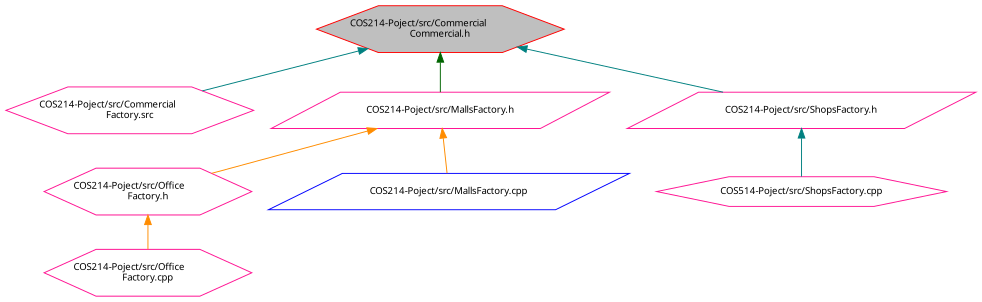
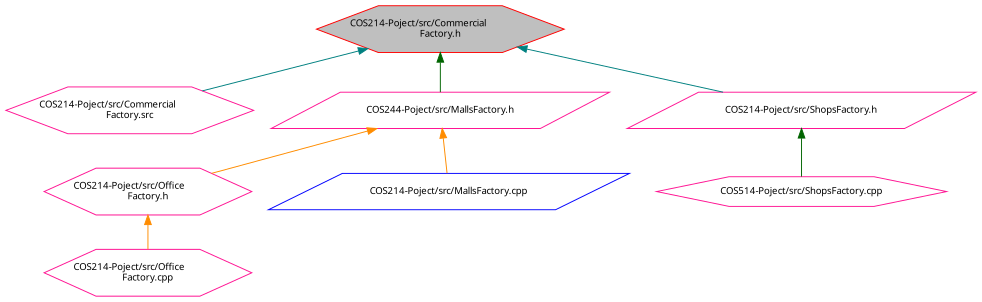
node "COS214-Poject/src/Commercial Commercial.h": label "COS214-Poject/src/Commercial Commercial.h" -> "COS214-Poject/src/Commercial Factory.h"
node "COS214-Poject/src/MallsFactory.h": label "COS214-Poject/src/MallsFactory.h" -> "COS244-Poject/src/MallsFactory.h"
edge "COS514-Poject/src/ShopsFactory.cpp" -> "COS214-Poject/src/ShopsFactory.h": color teal -> darkgreen
